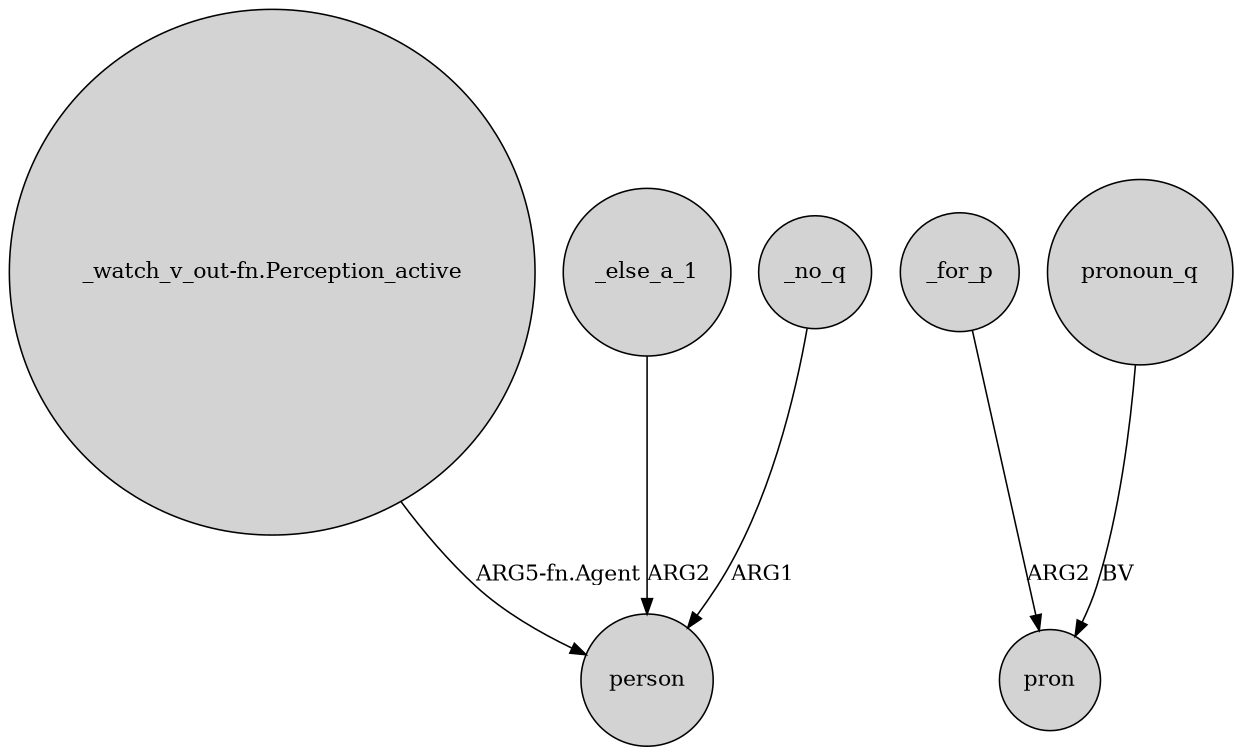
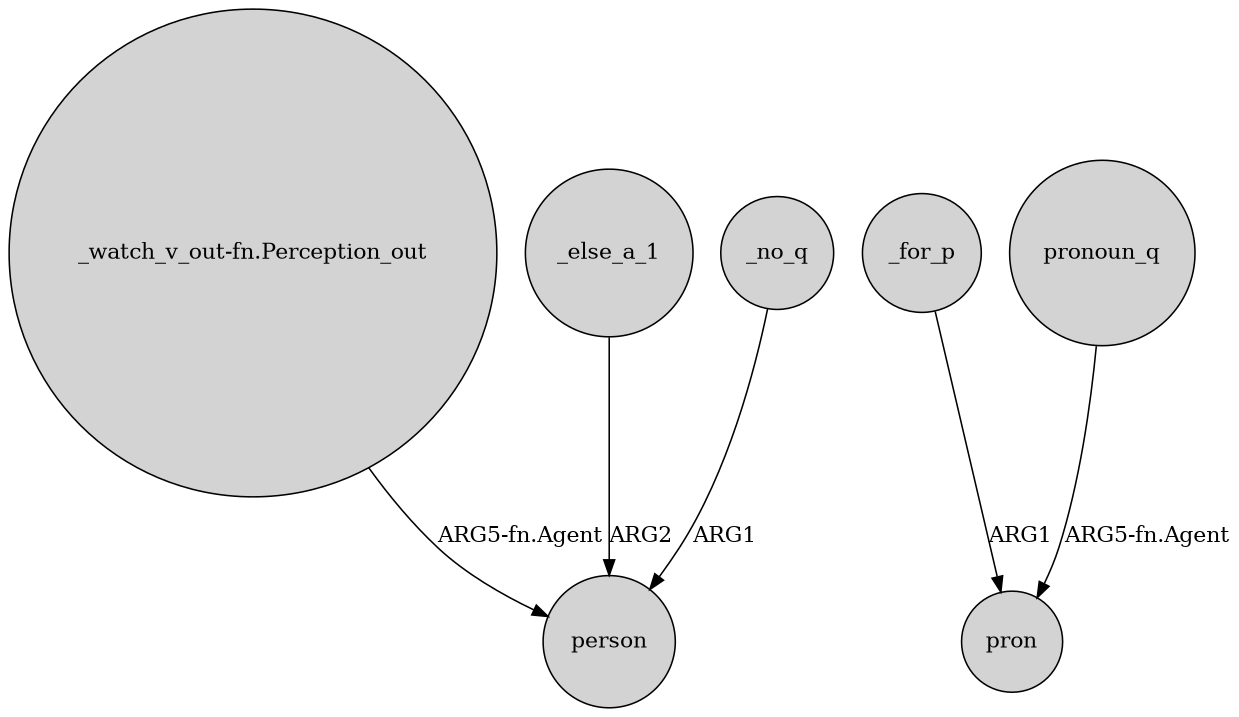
node "_watch_v_out-fn.Perception_active": label "_watch_v_out-fn.Perception_active" -> "_watch_v_out-fn.Perception_out"
edge "_for_p" -> "pron": label "ARG2" -> "ARG1"
edge "pronoun_q" -> "pron": label "BV" -> "ARG5-fn.Agent"
